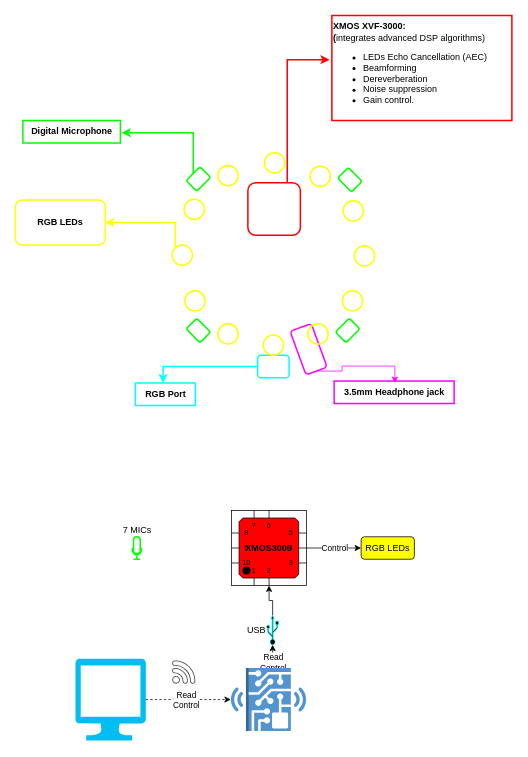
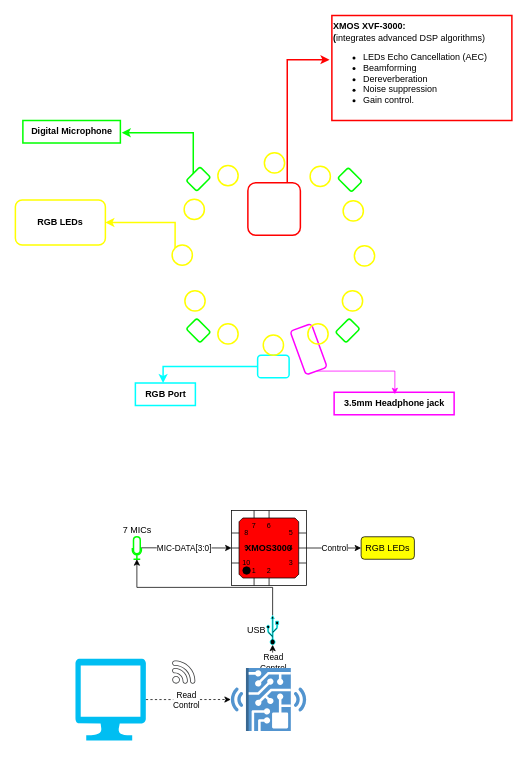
node "3.5mm Headphone jack": moved (394, 392) -> (394, 403)
edge "7 MICs" -> "XMOS3000": added, label "MIC-DATA[3:0]"
edge "USB" -> "XMOS3000": now "USB" -> "7 MICs"
